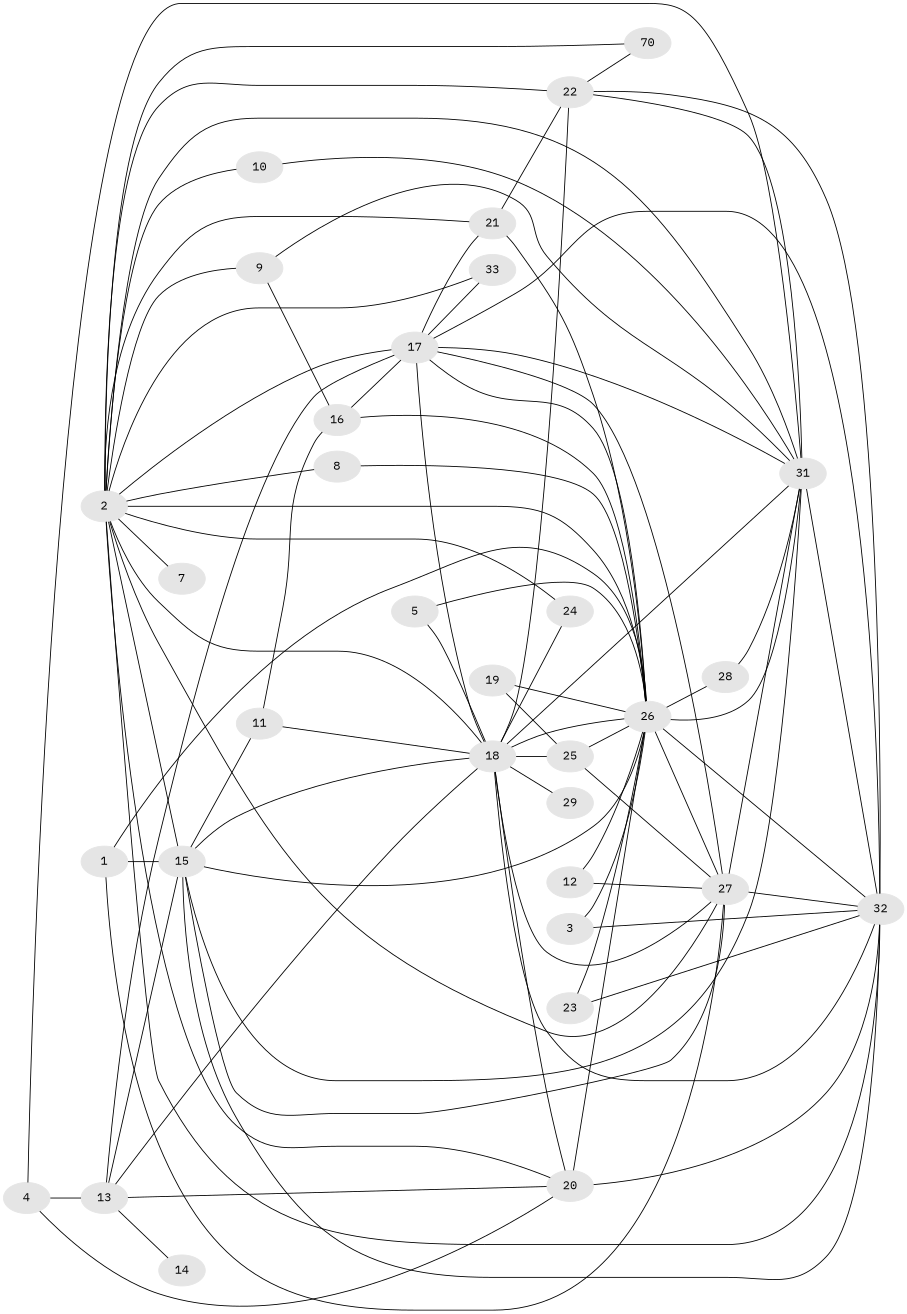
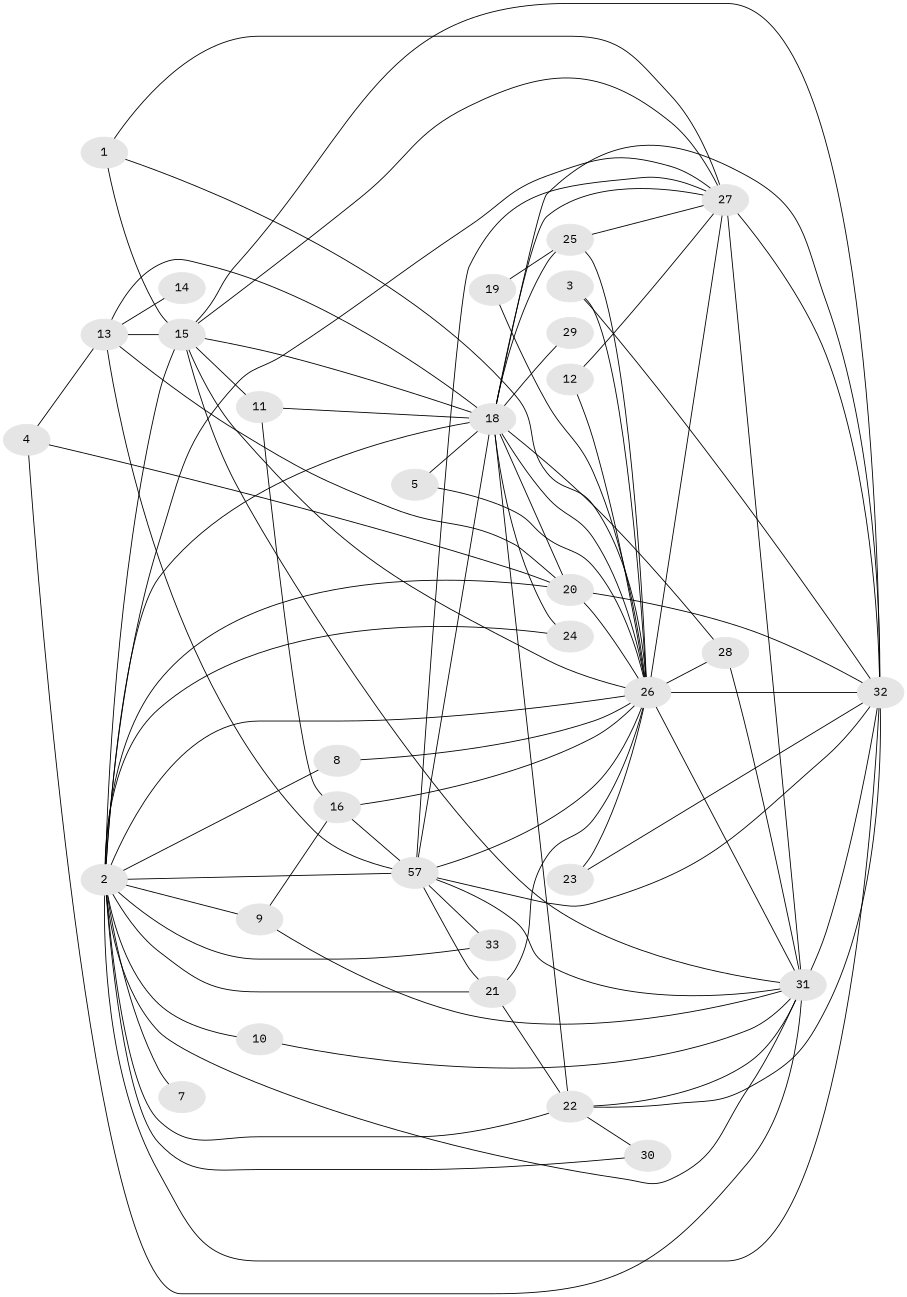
node "70": label "70" -> "30"
node "17": label "17" -> "57"
edge "31" -- "18": now "28" -- "18"
